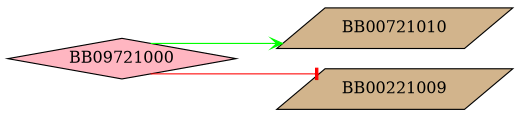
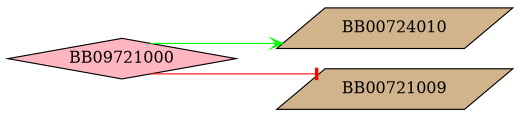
node "BB00721010": label "BB00721010" -> "BB00724010"
node "BB00221009": label "BB00221009" -> "BB00721009"
